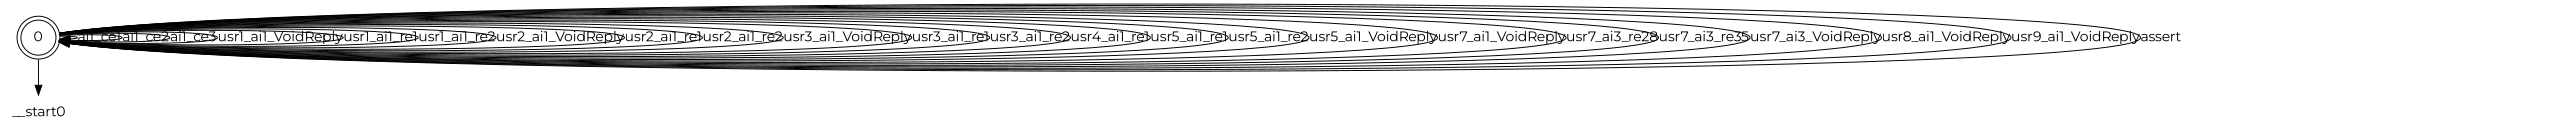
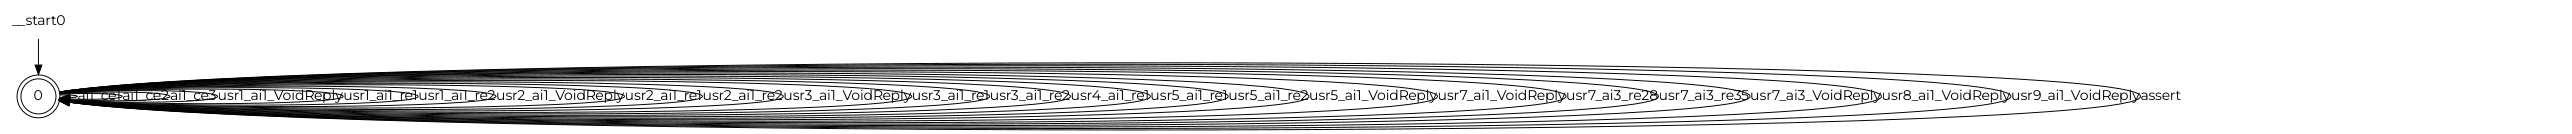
edge "0" -> "__start0": reversed
